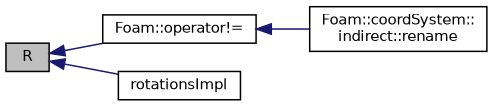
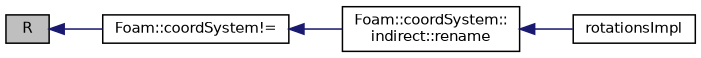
node "Foam::operator!=": label "Foam::operator!=" -> "Foam::coordSystem!="
edge "rotationsImpl" -> "R": now "rotationsImpl" -> "Foam::coordSystem:: indirect::rename"
